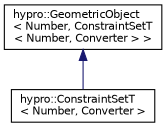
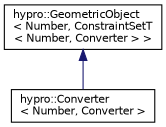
node "hypro::ConstraintSetT < Number, Converter >": label "hypro::ConstraintSetT < Number, Converter >" -> "hypro::Converter < Number, Converter >"
